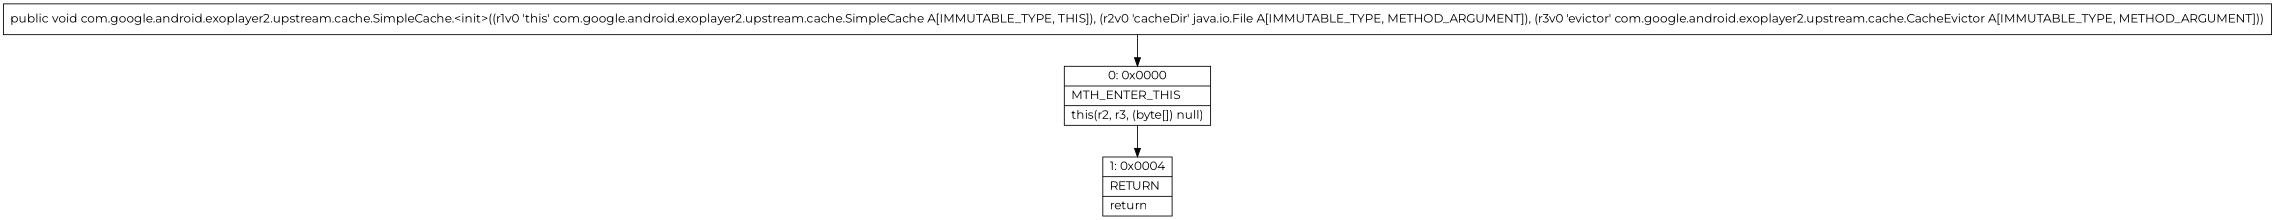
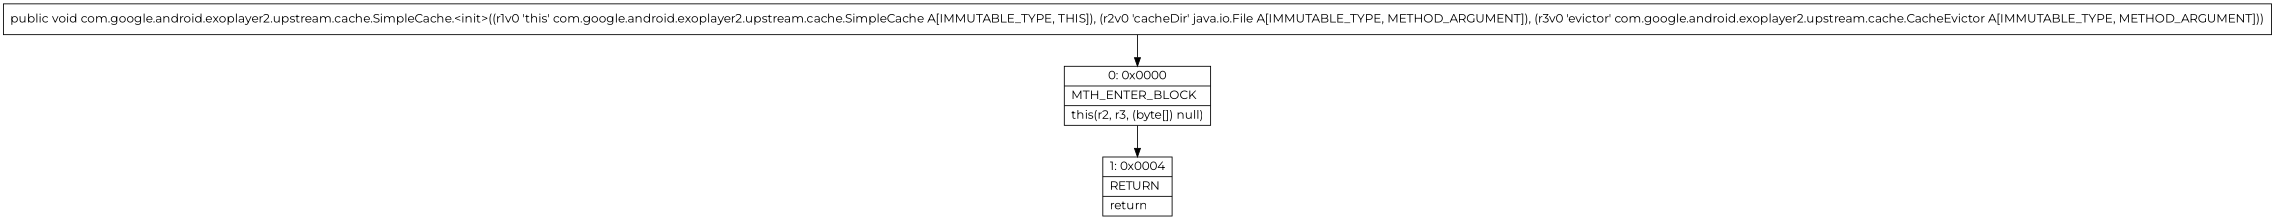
node "0: 0x0000": text "MTH_ENTER_THIS" -> "MTH_ENTER_BLOCK"
